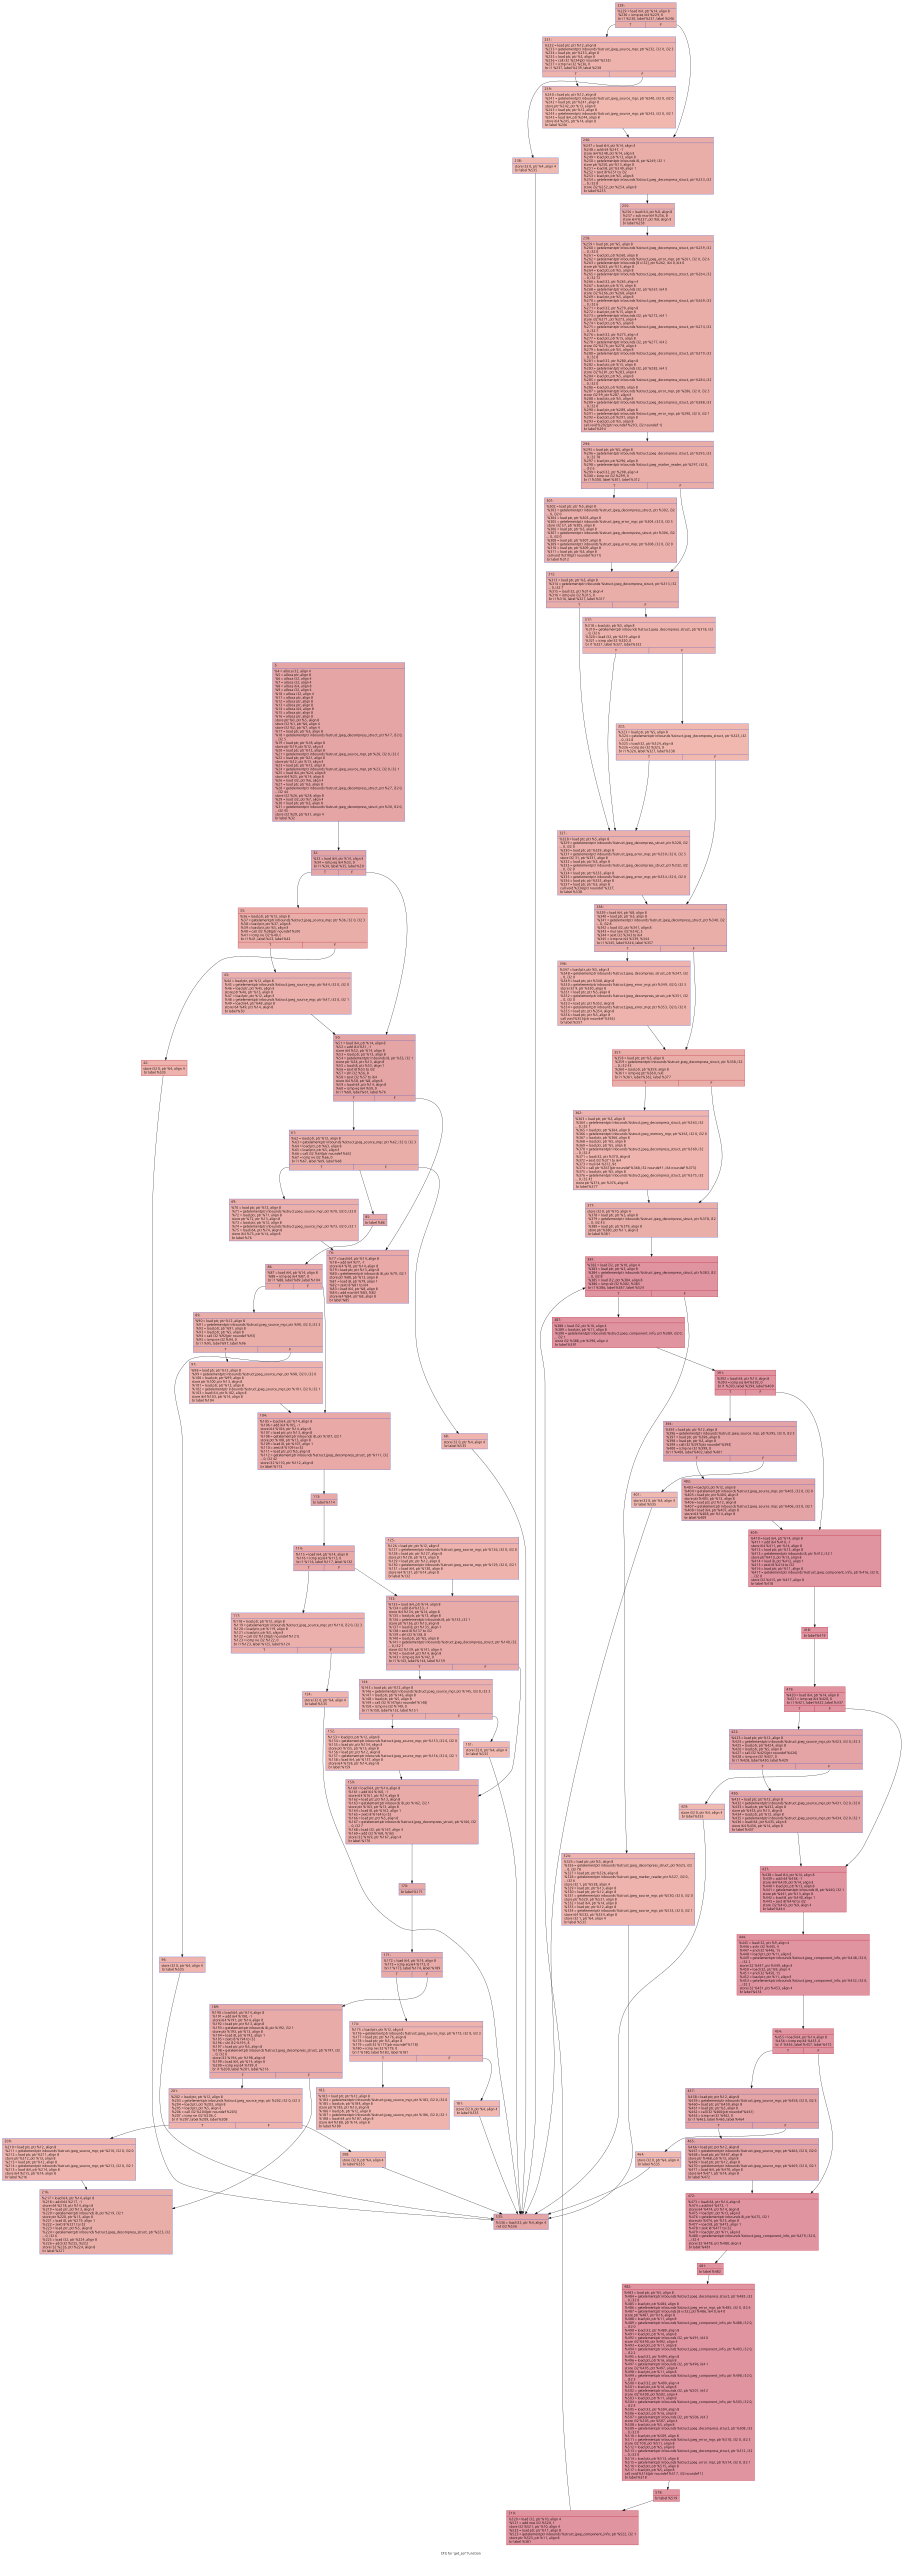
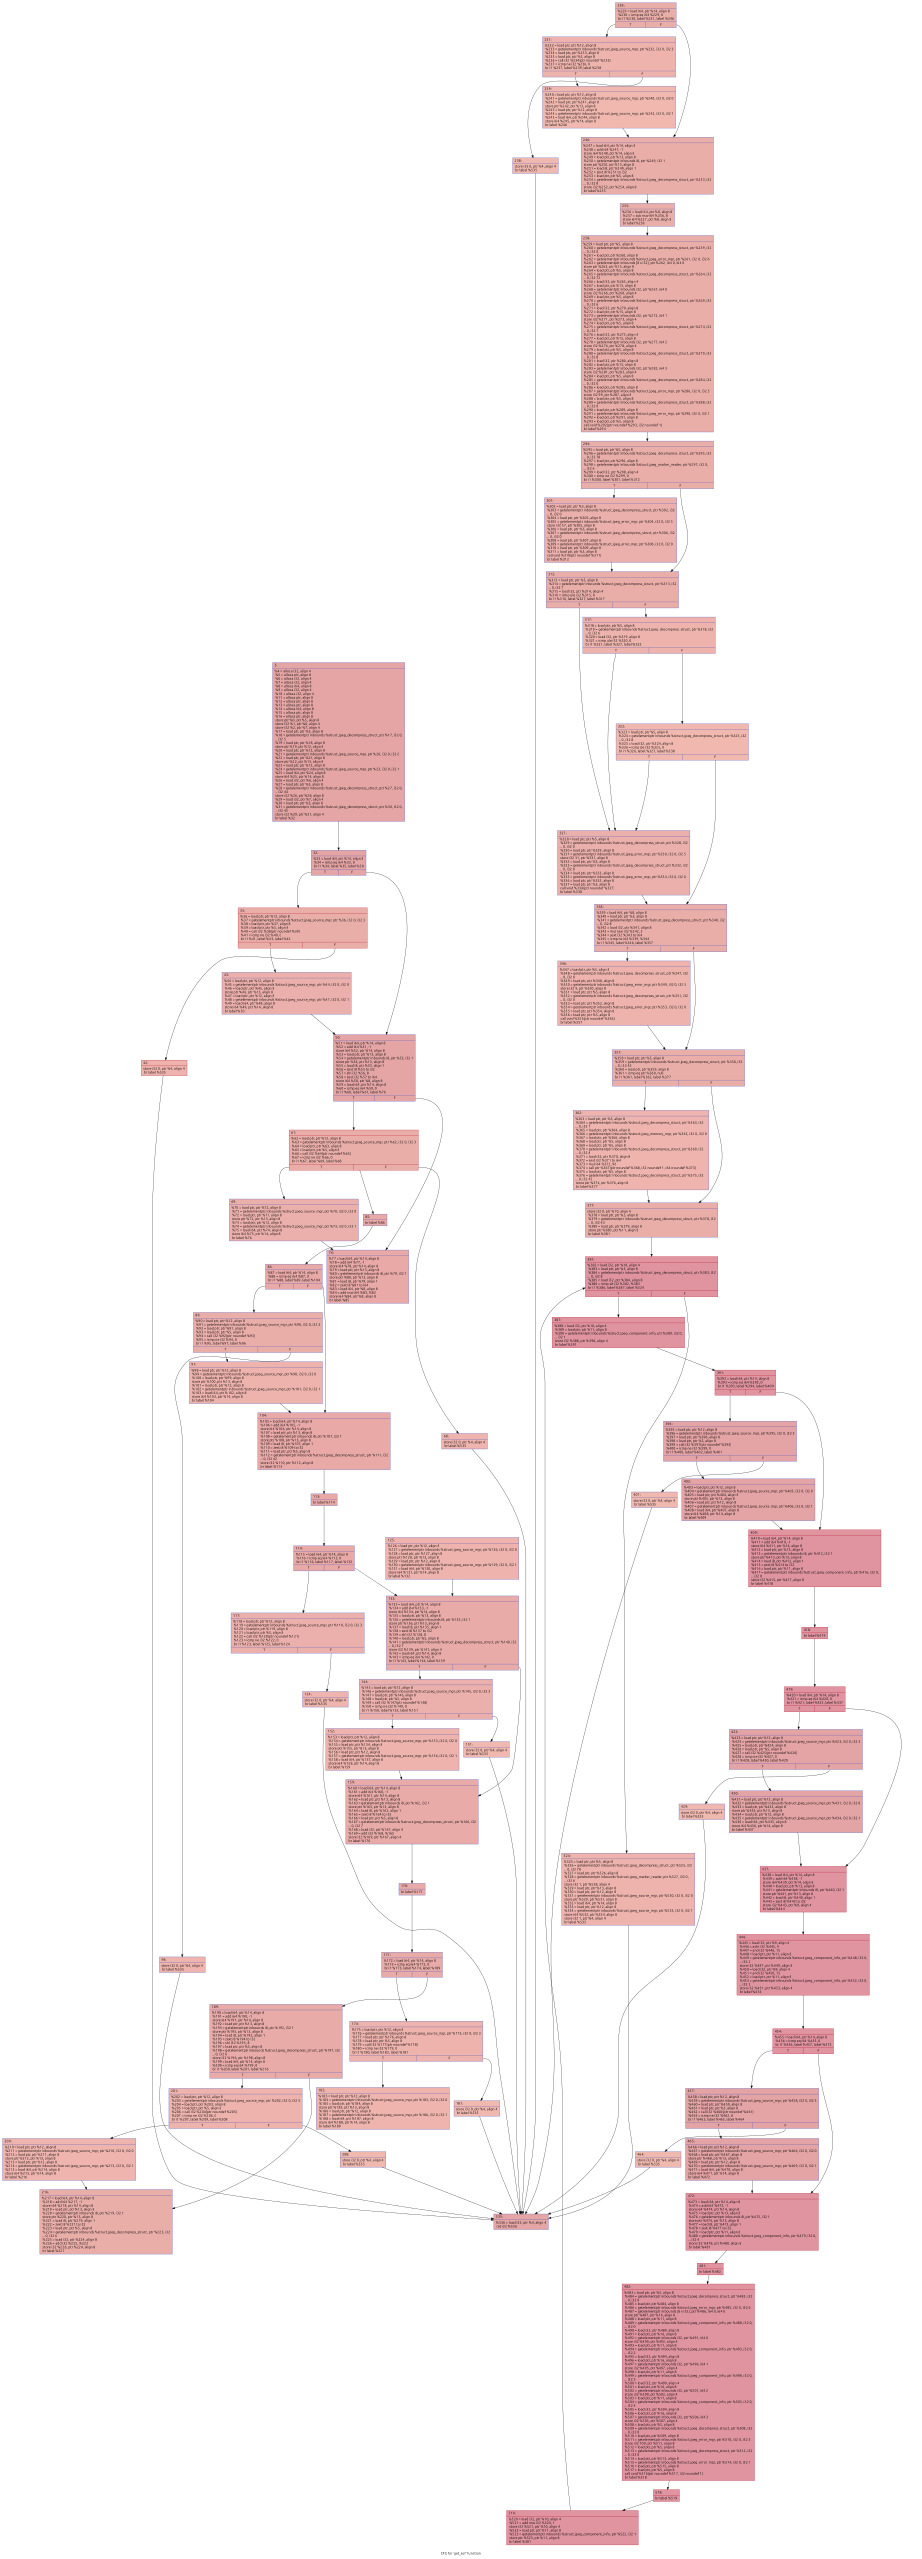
node "357:": color #b70d28ff -> #3d50c3ff
node "61:": color #3d50c3ff -> #b70d28ff
